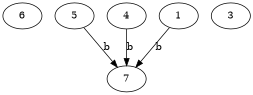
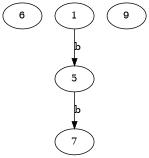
node "4": removed
node "3": label "3" -> "9"
edge "1" -> "7": now "1" -> "5"
